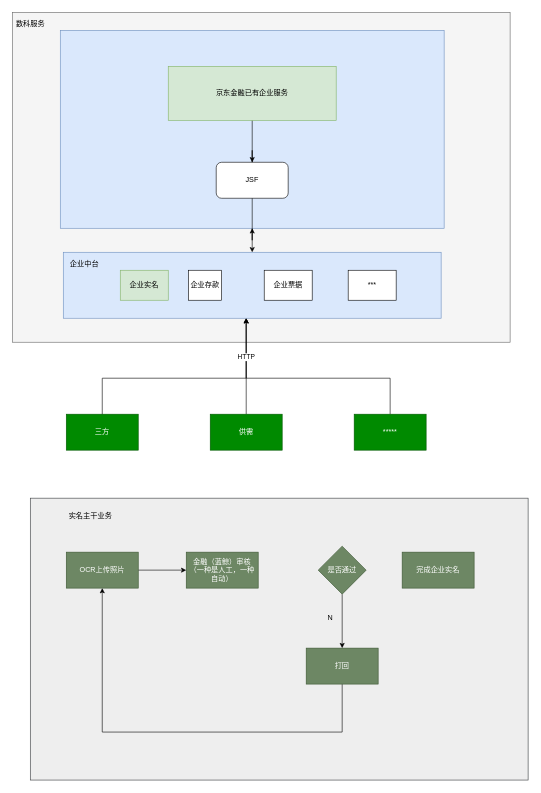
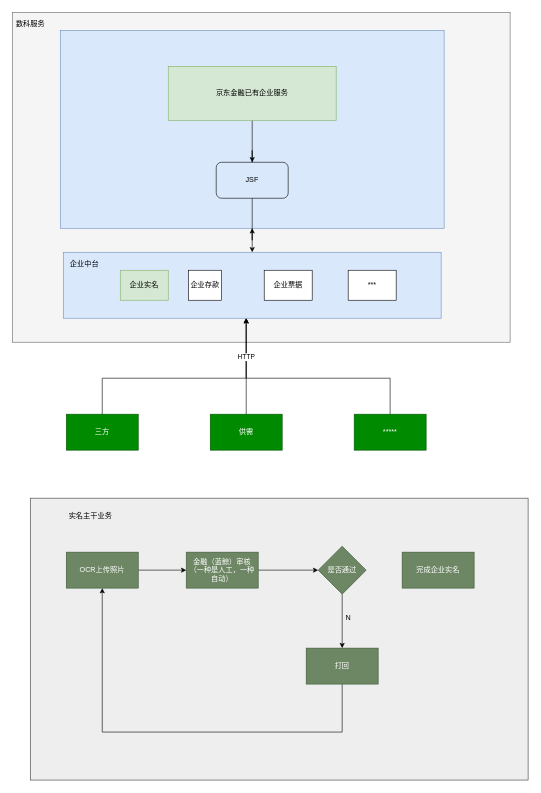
node "JSF": fillcolor #ffffff -> #dae8fc
edge "金融（蓝鲸）审核（一种是人工，一种自动）" -> "是否通过": added
node "N": moved (330, 618) -> (348, 618)
